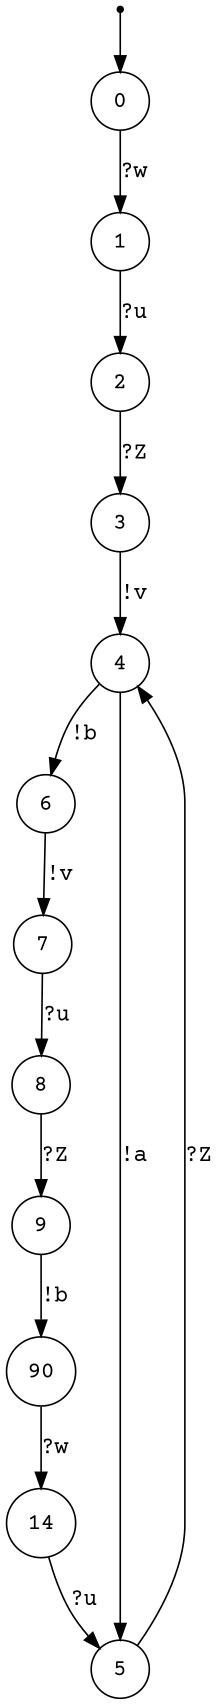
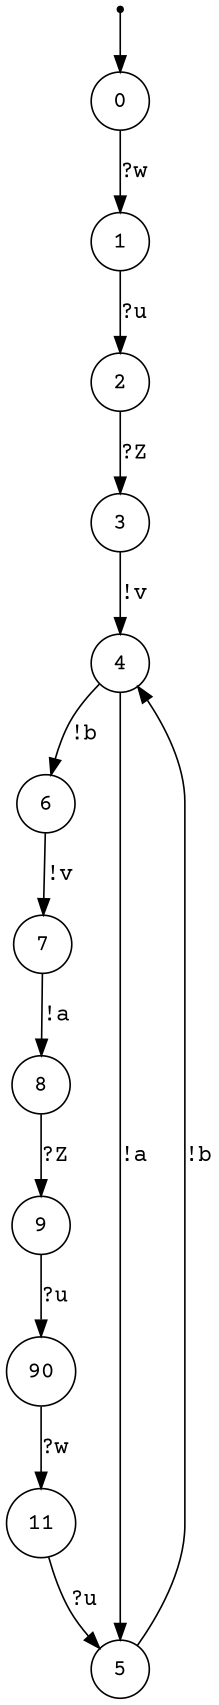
edge "7" -> "8": label "?u" -> "!a"
edge "5" -> "4": label "?Z" -> "!b"
edge "9" -> "90": label "!b" -> "?u"
node "14": label "14" -> "11"
